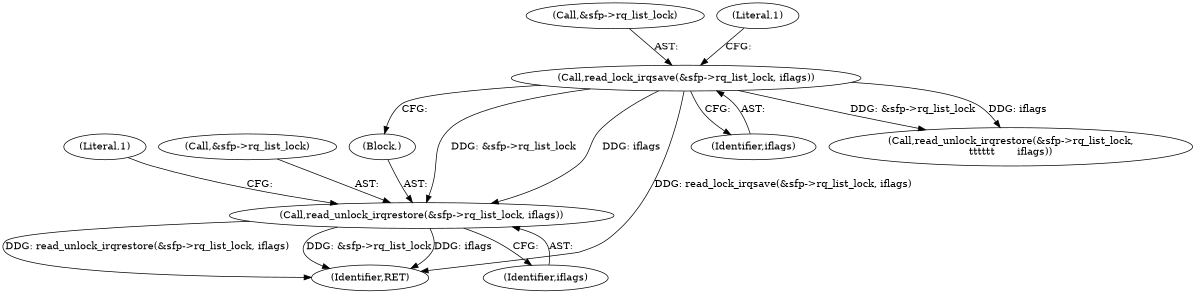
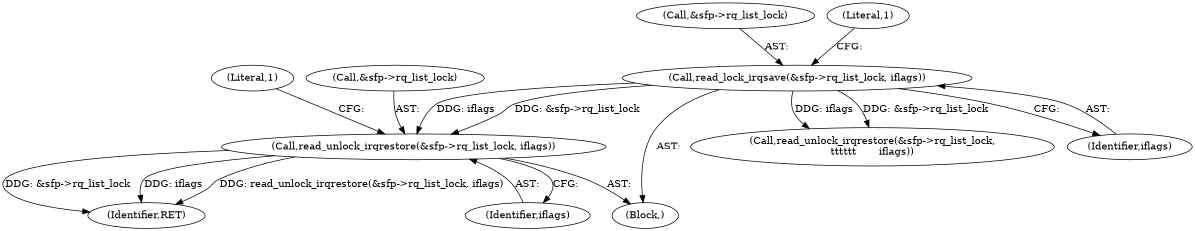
edge "(Call,read_lock_irqsave(&sfp->rq_list_lock, iflags))" -> "(Block,)": label "CFG: " -> "AST: "
edge "(Block,)" -> "(Call,read_unlock_irqrestore(&sfp->rq_list_lock, iflags))": reversed
edge "(Call,read_lock_irqsave(&sfp->rq_list_lock, iflags))" -> "(Identifier,RET)": removed, label "DDG: read_lock_irqsave(&sfp->rq_list_lock, iflags)"
